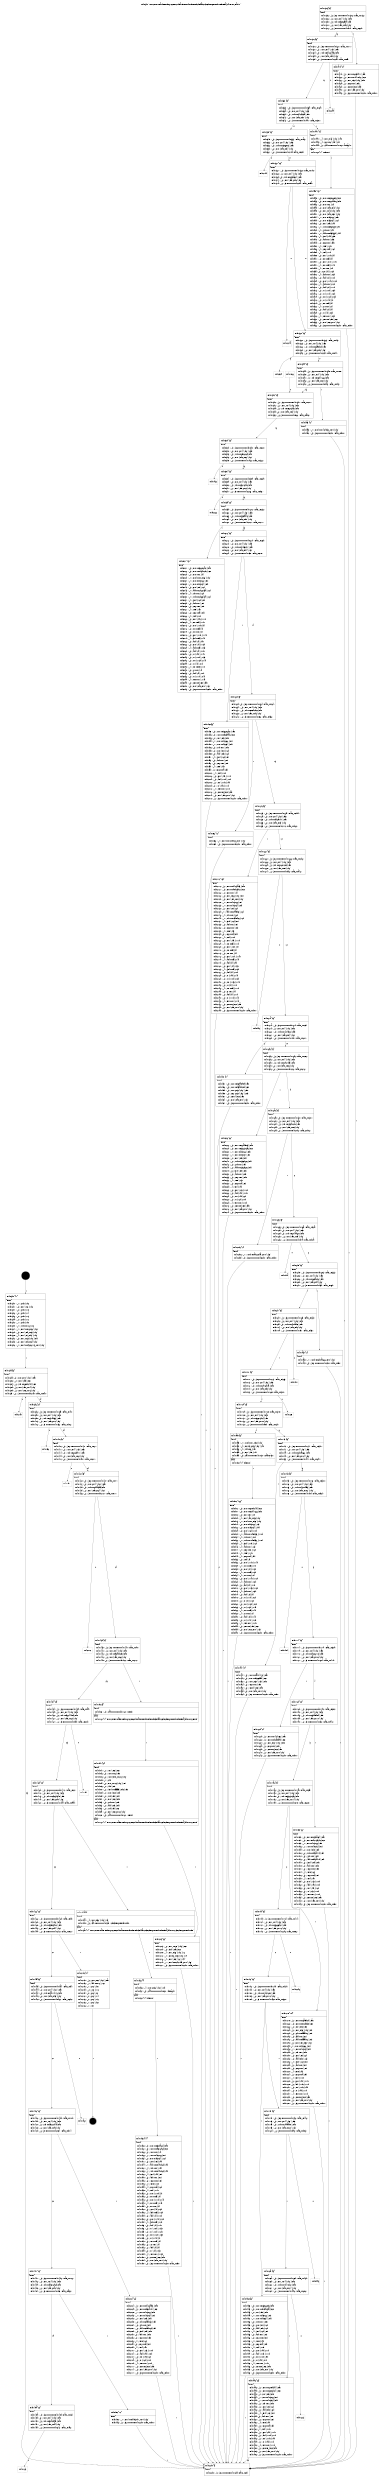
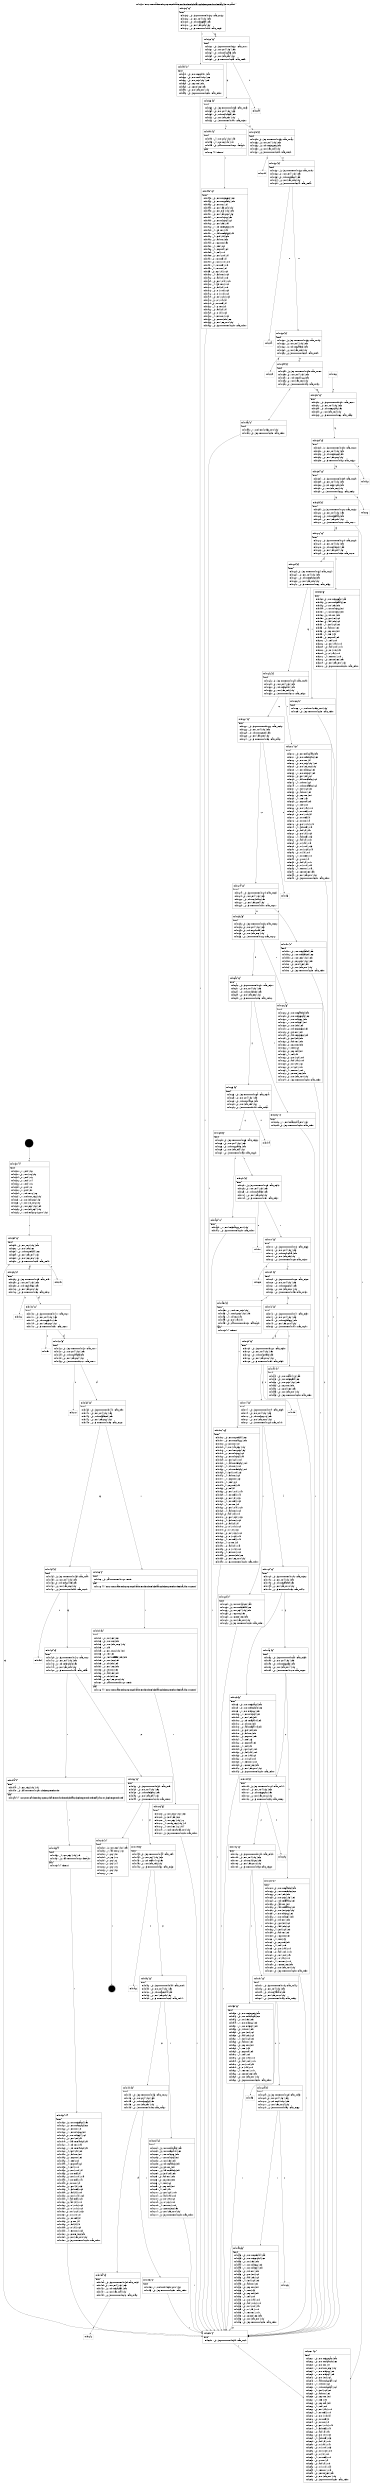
edge "0x402021 [151]" -> "0x4022b0 [5]": reversed
